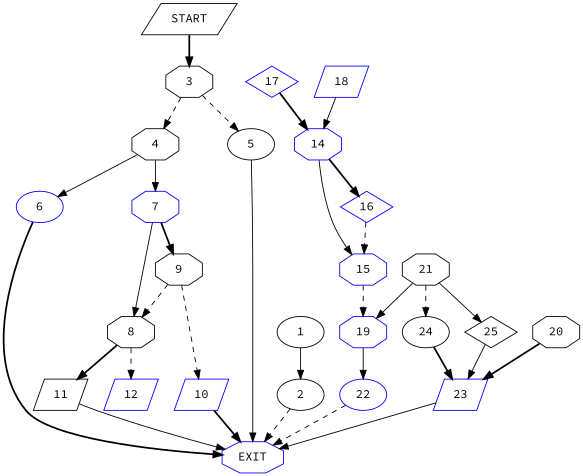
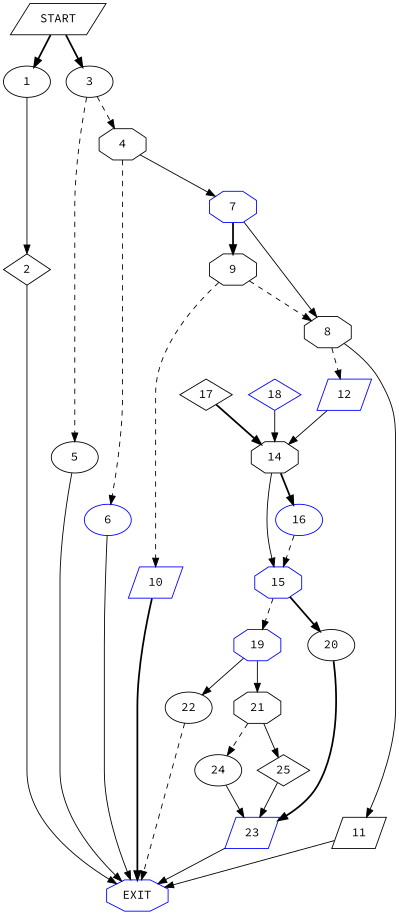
edge "START" -> "1": added
node "3": shape octagon -> ellipse
node "17": color blue -> black
node "18": shape parallelogram -> diamond
node "14": color blue -> black
edge "4" -> "6": style solid -> dashed
node "16": shape diamond -> ellipse
edge "21" -> "19": reversed
node "20": shape octagon -> ellipse
edge "8" -> "11": style bold -> solid
edge "24" -> "23": style bold -> solid
node "2": shape ellipse -> diamond
node "22": color blue -> black
edge "6" -> "EXIT": style bold -> solid
edge "2" -> "EXIT": style dashed -> solid
edge "12" -> "14": added
edge "15" -> "20": added
